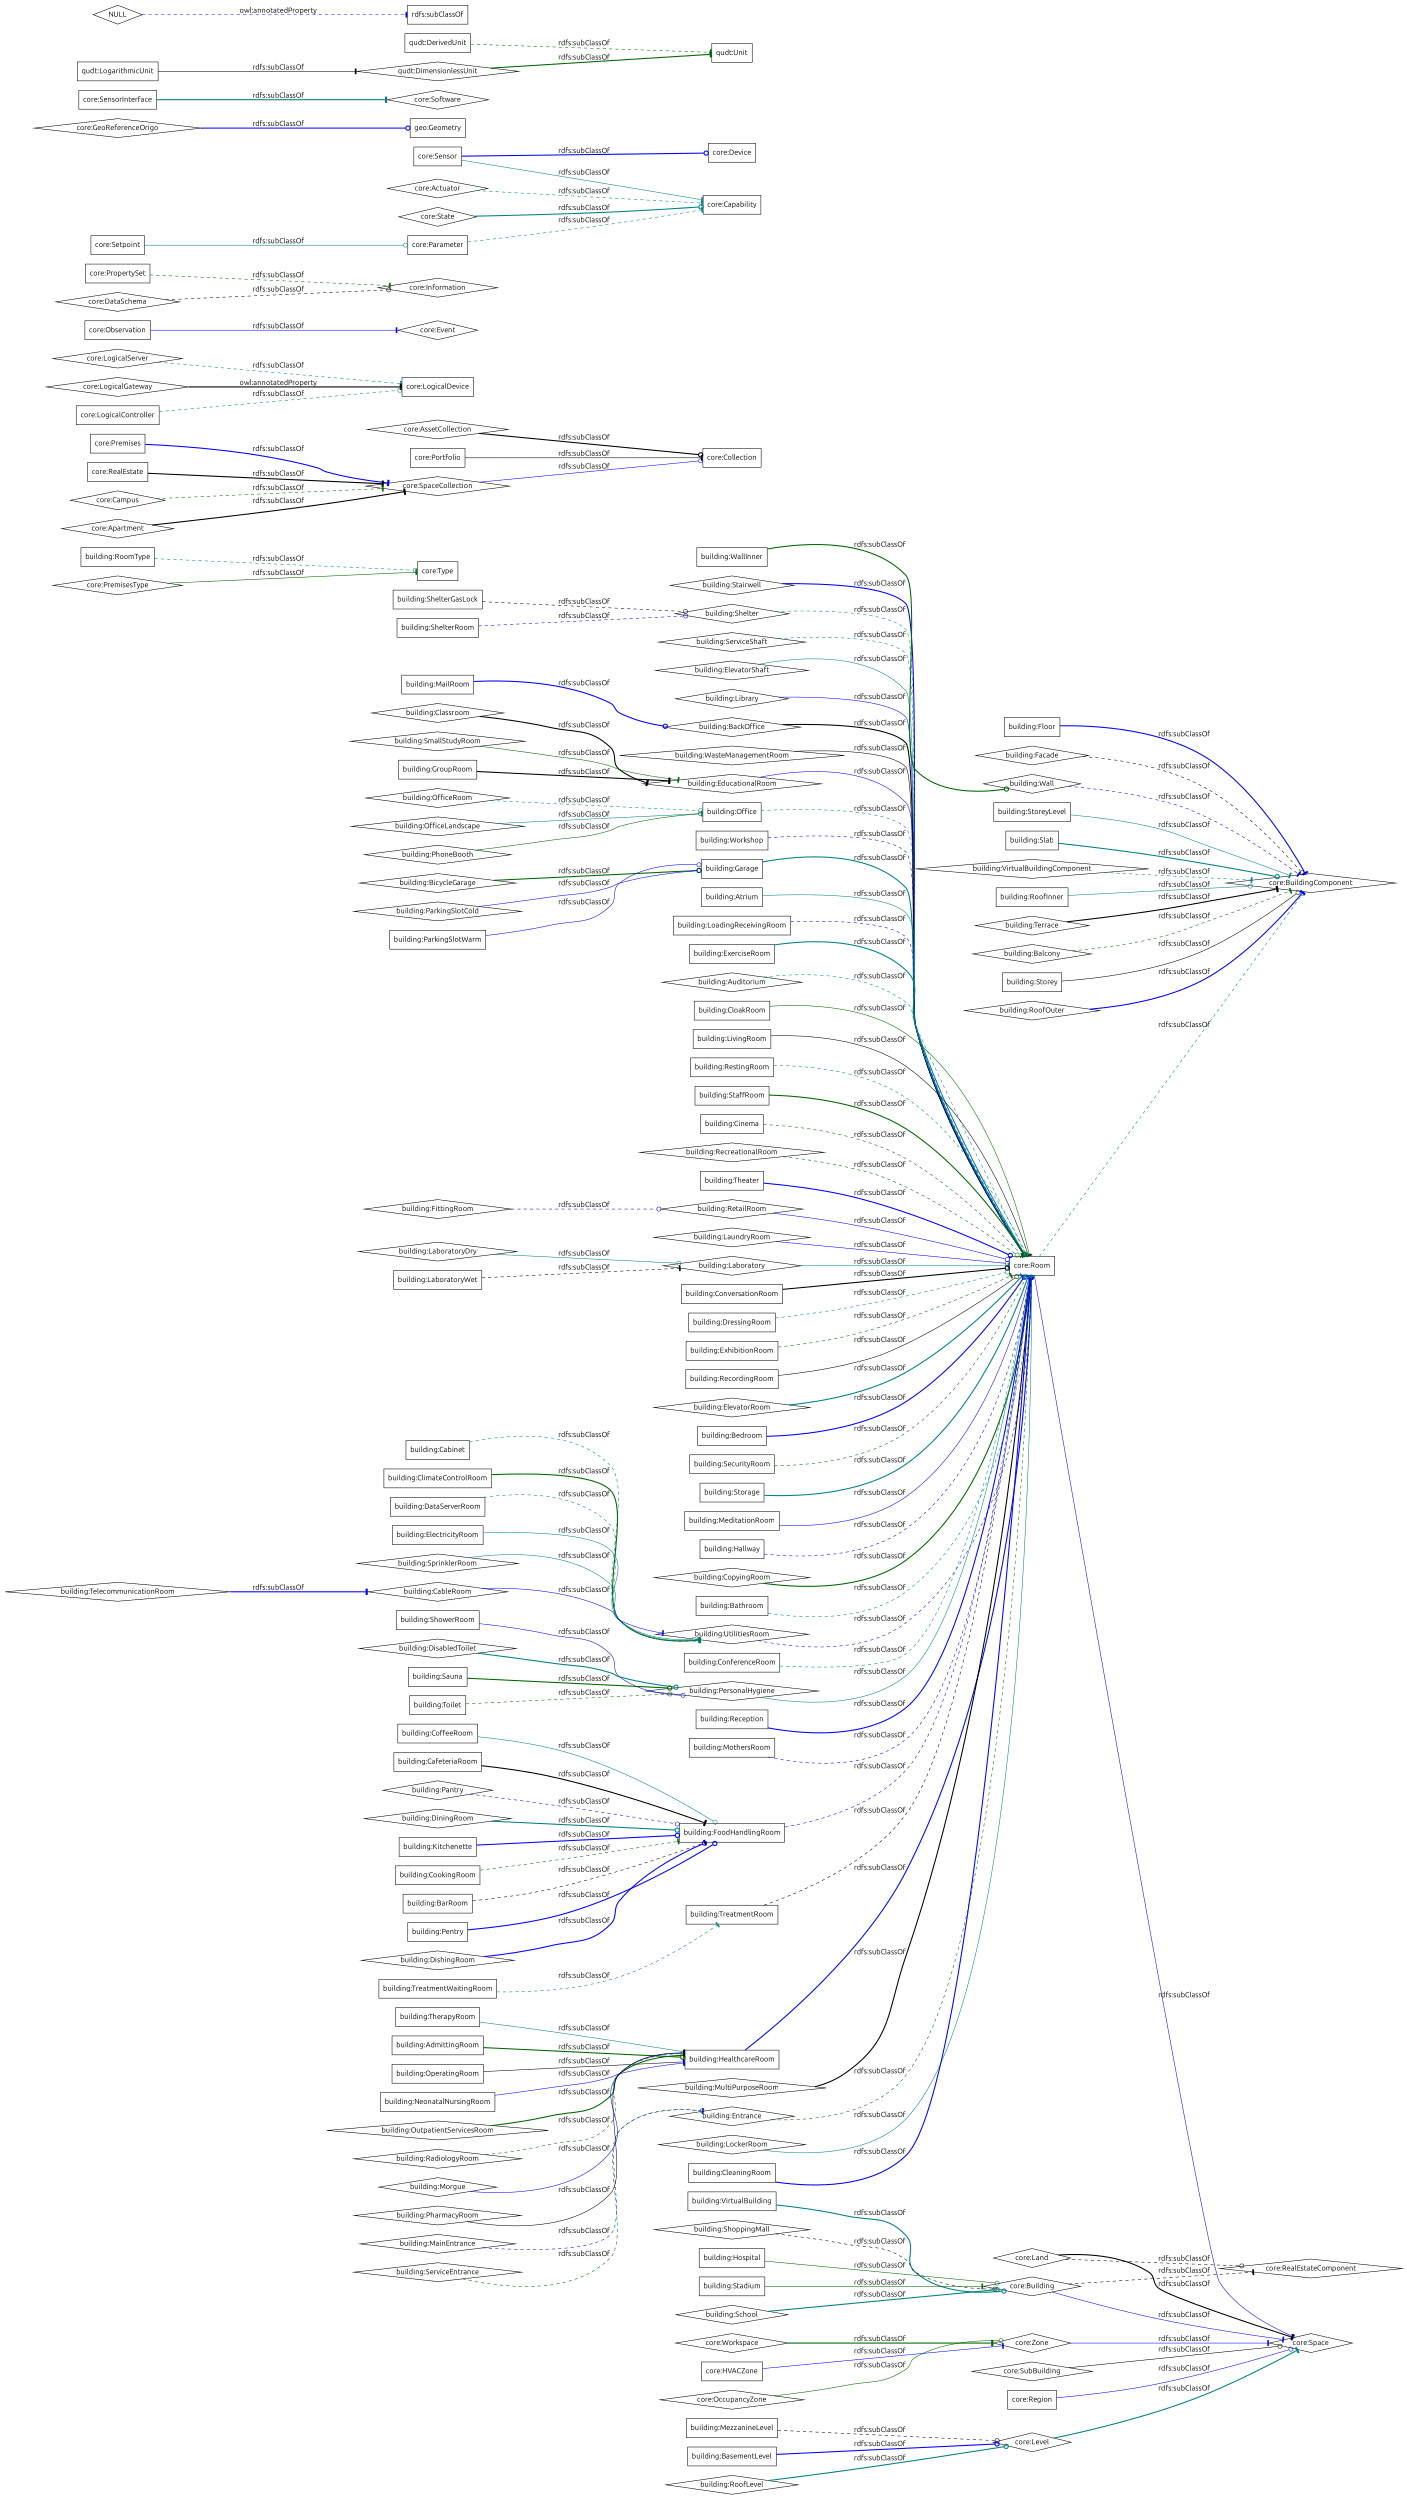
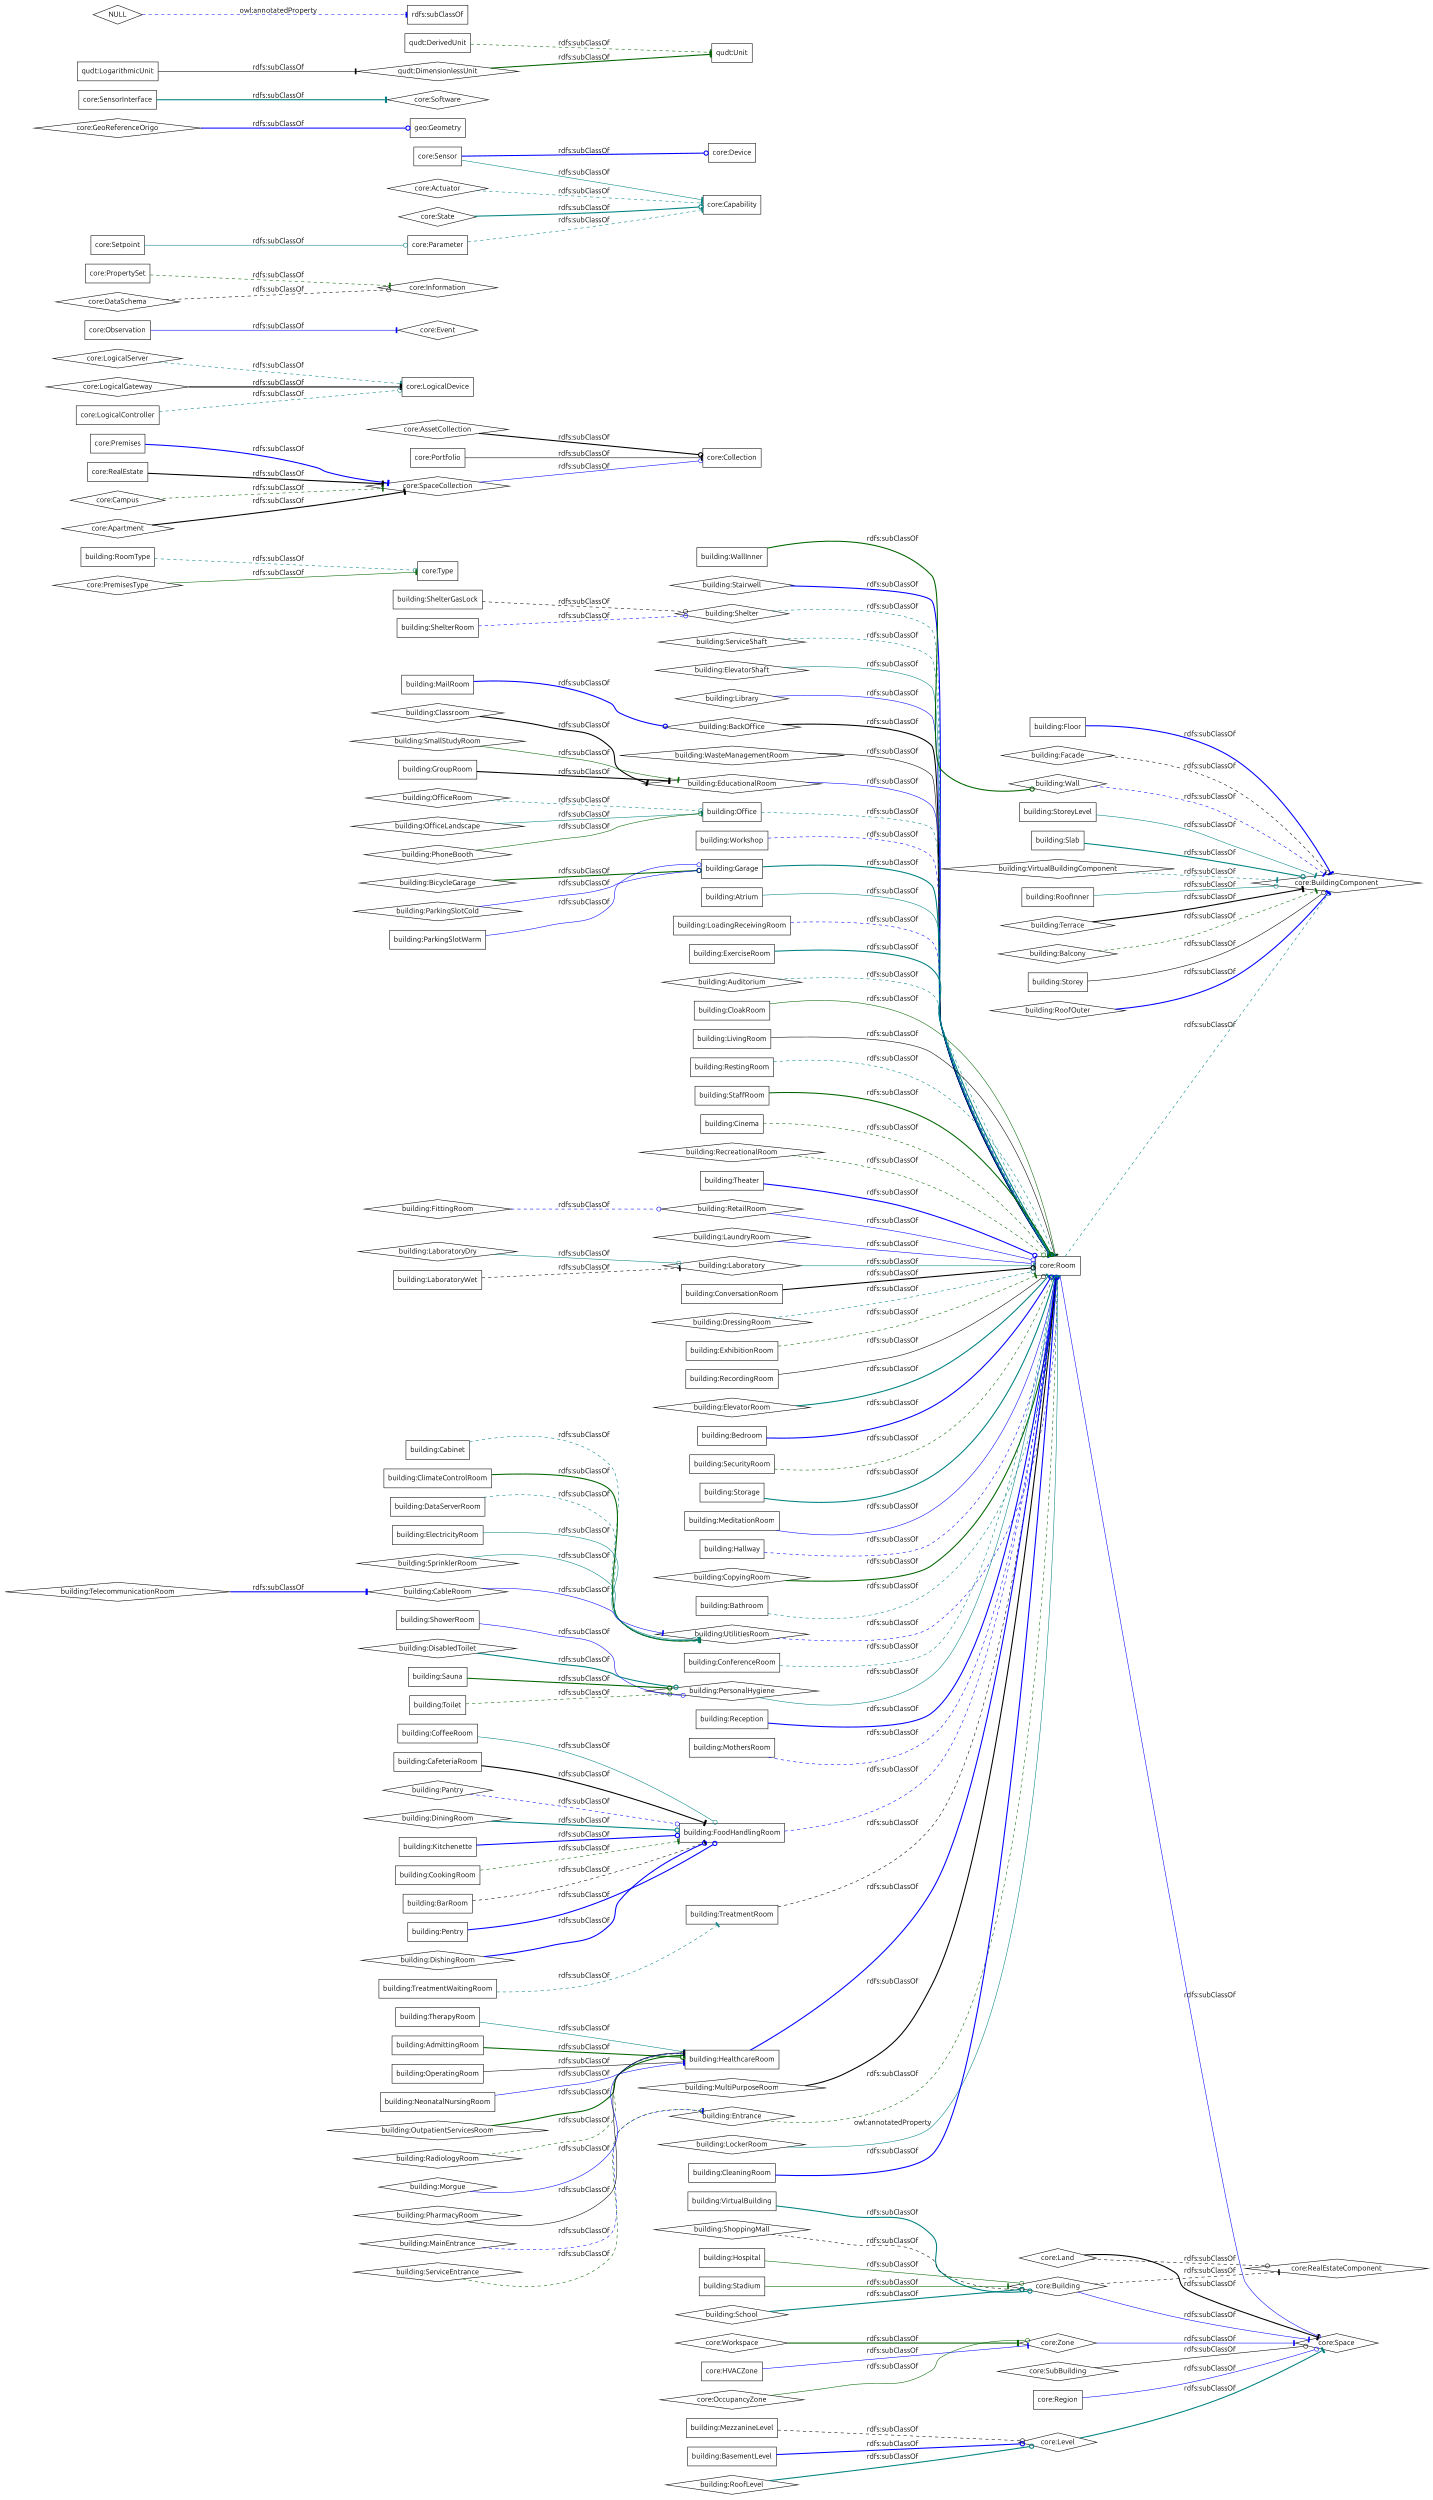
edge "core:LogicalGateway" -> "core:LogicalDevice": label "owl:annotatedProperty" -> "rdfs:subClassOf"
node "building:DressingRoom": shape box -> diamond
edge "building:LockerRoom" -> "core:Room": label "rdfs:subClassOf" -> "owl:annotatedProperty"
